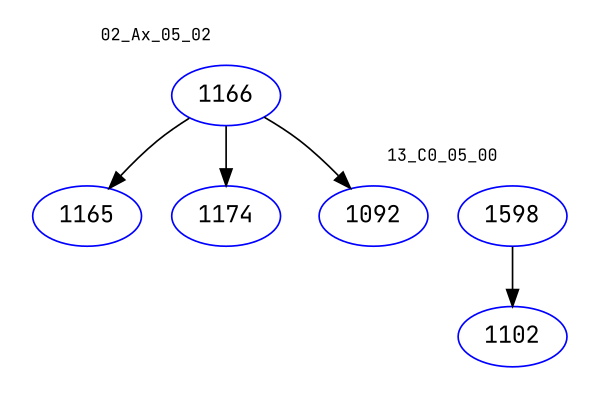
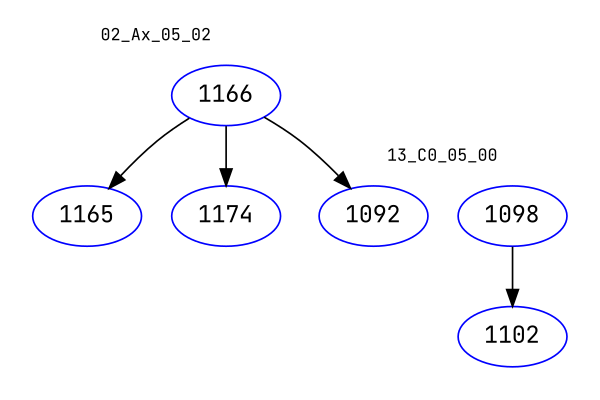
node "1598": label "1598" -> "1098"
